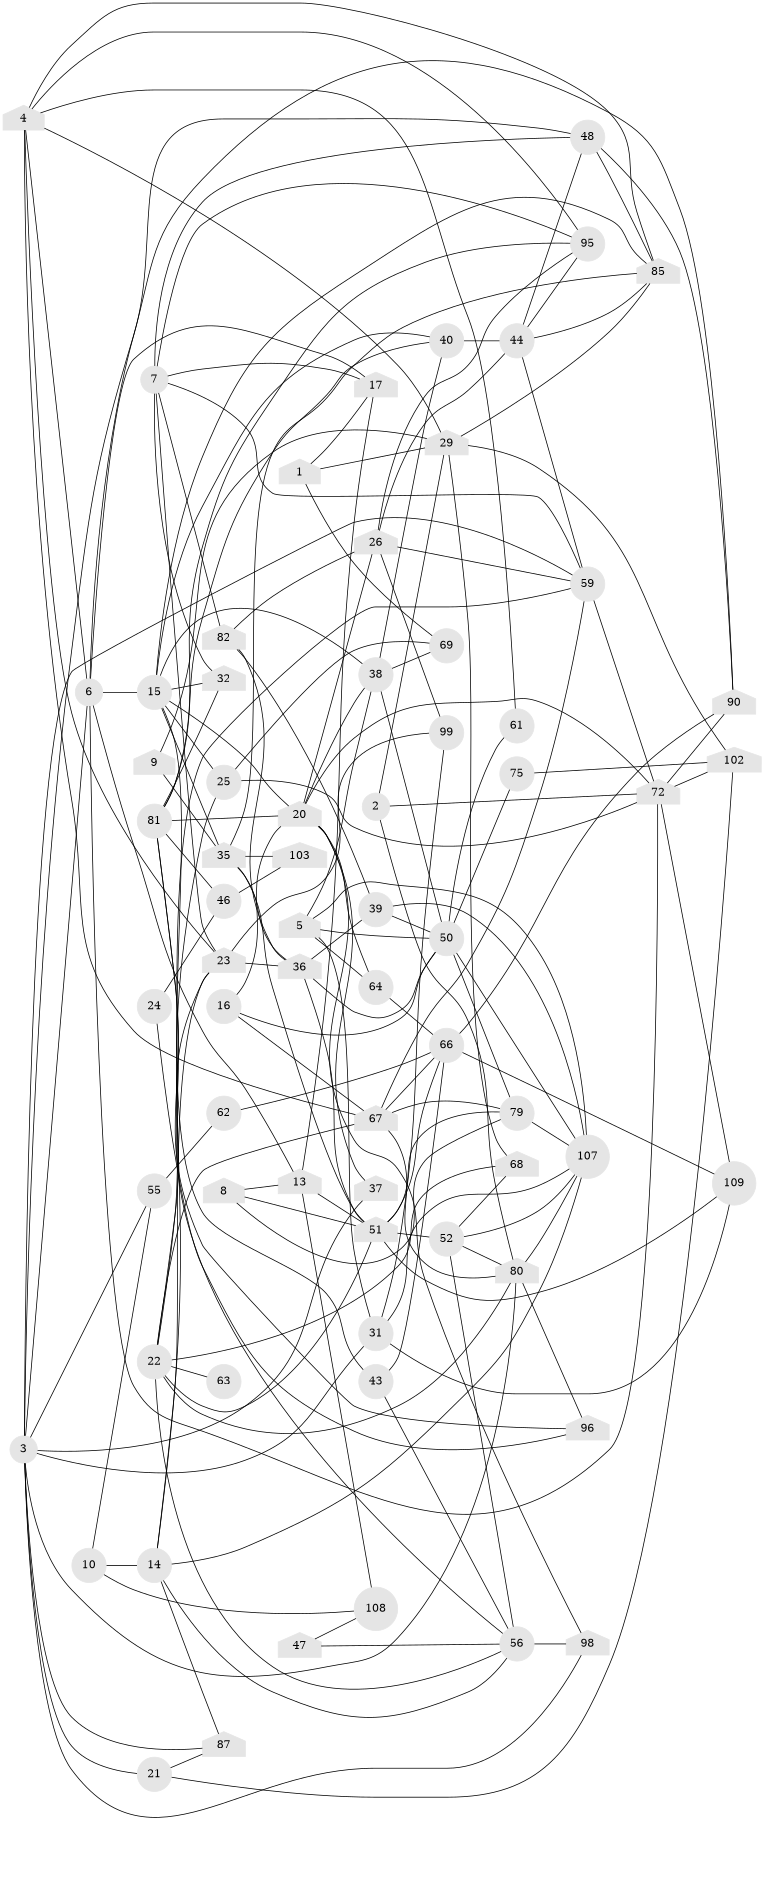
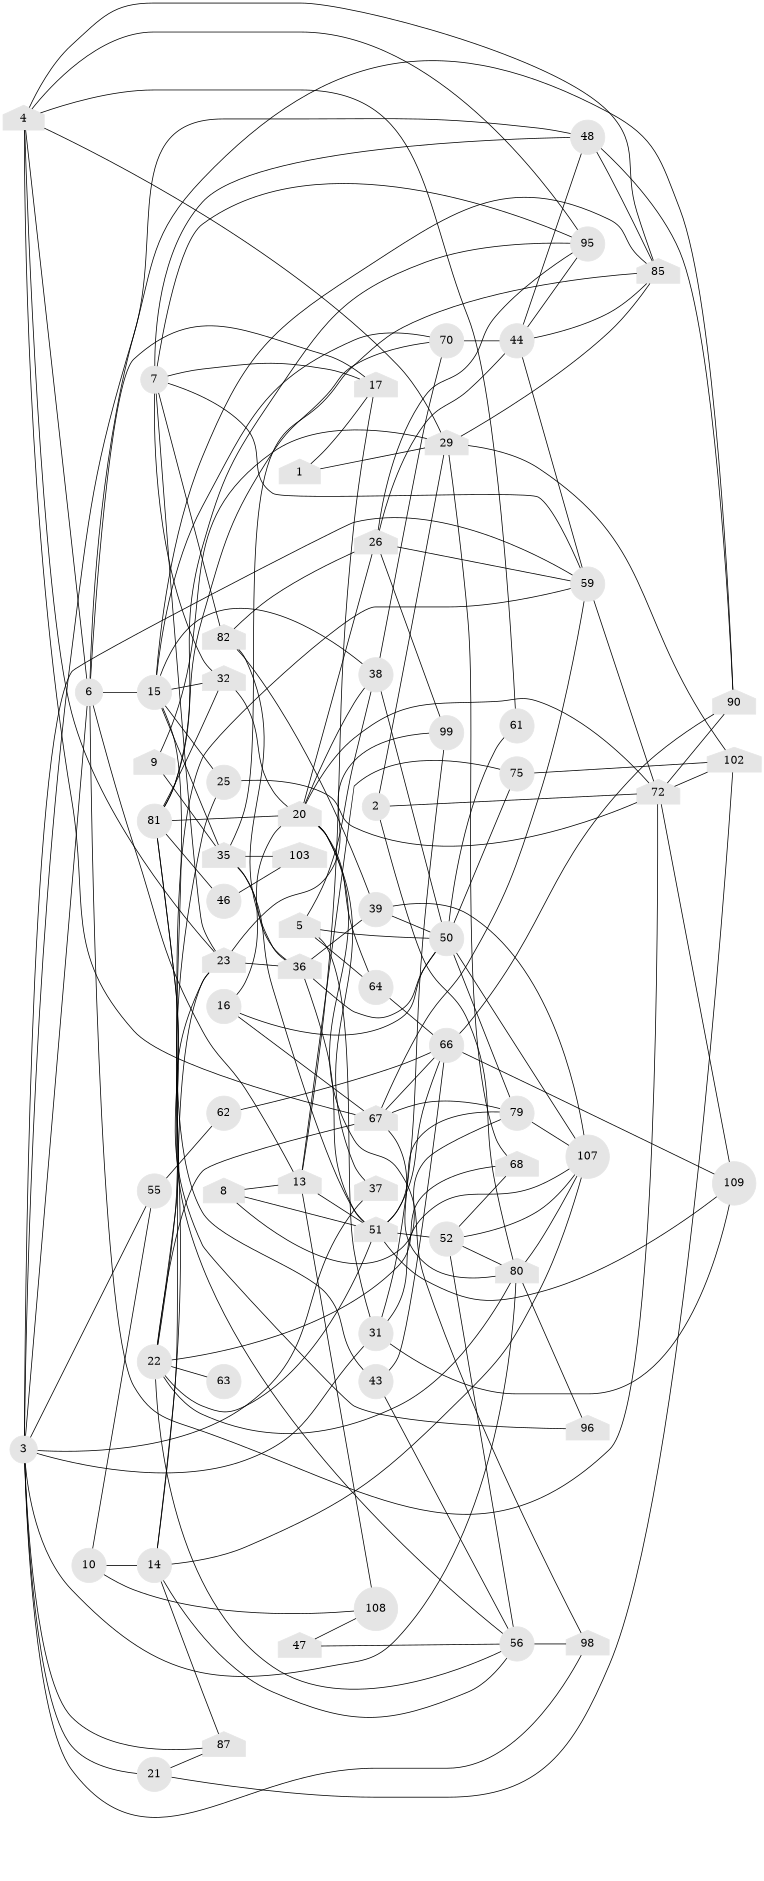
node "40": label "40" -> "70"
node "69": removed
edge "15" -- "20": now "32" -- "20"
edge "75" -- "13": added
edge "5" -- "107": removed
node "24": removed
